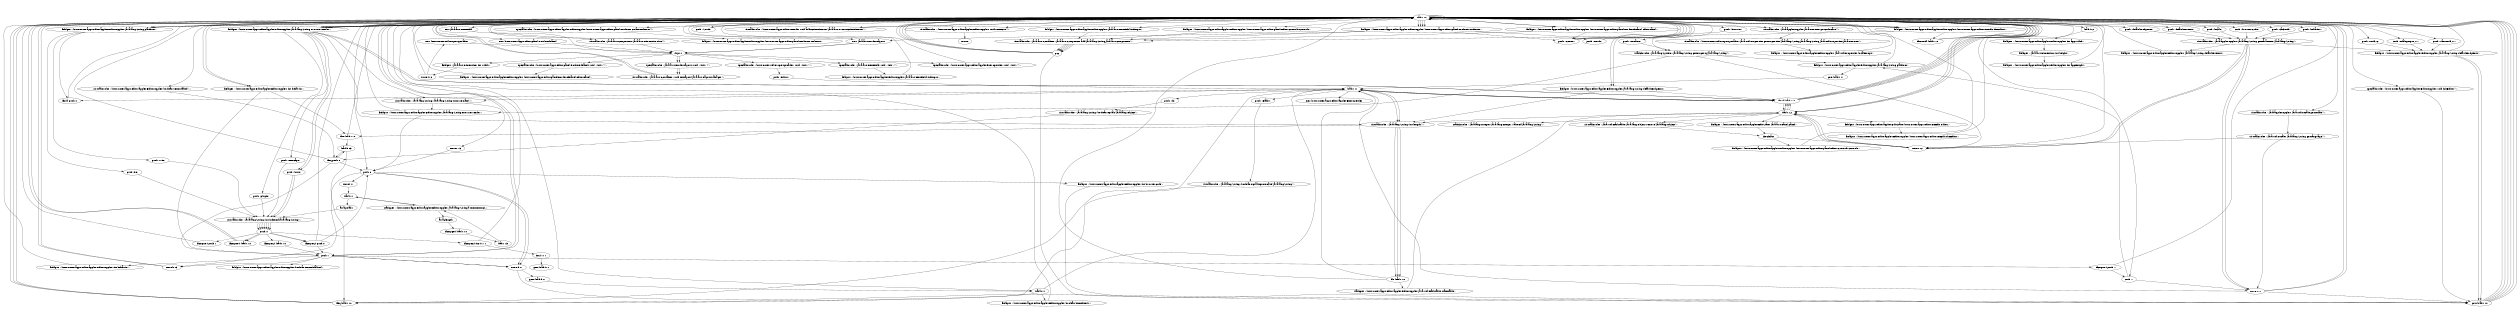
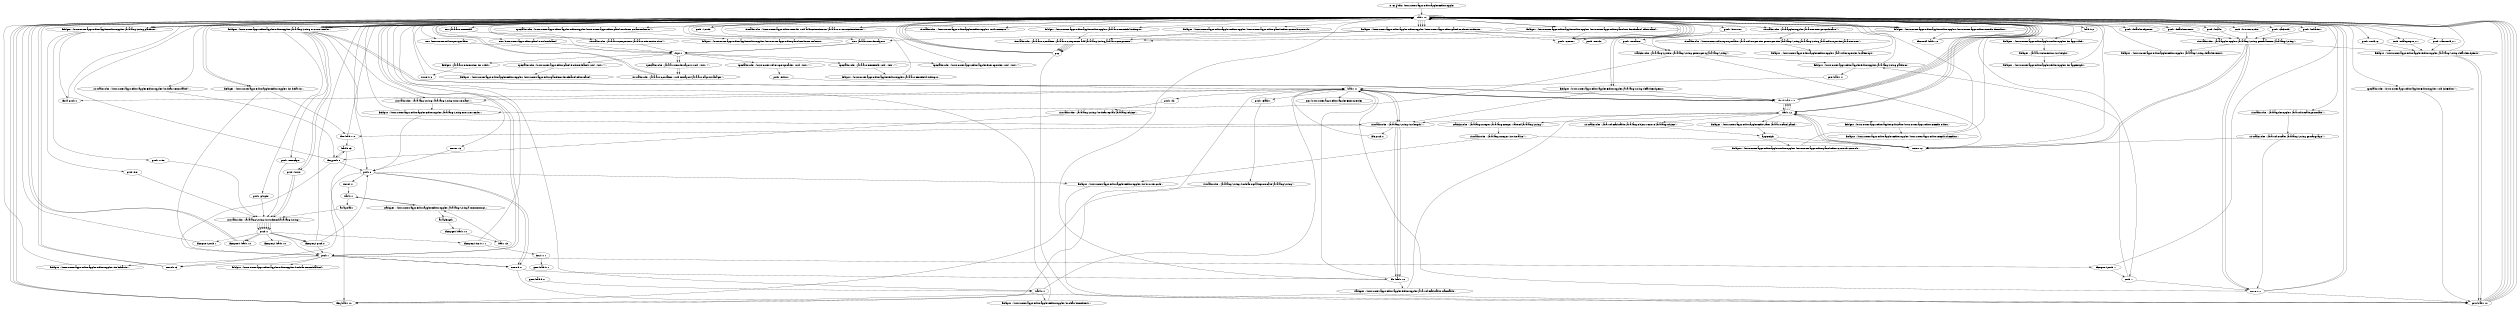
node "r0 := @this: lotus.notes.apps.editorapplet.EditorApplet": added
node "return": removed
edge "store.i r2" -> "new lotus.notes.util.PropertyLoader": now "load.r r0" -> "new lotus.notes.util.PropertyLoader"
node "ifle push 0": added
node "virtualinvoke <java.lang.Integer: int intValue()>": added
node "checkcast": label "checkcast" -> "appHeight"
edge "ifcmpeq.i load.r r0" -> "push 1": now "push -1" -> "push 1"
edge "store.b r1" -> "goto load.b r1": now "store.b r1" -> "ifle load.r r0"
